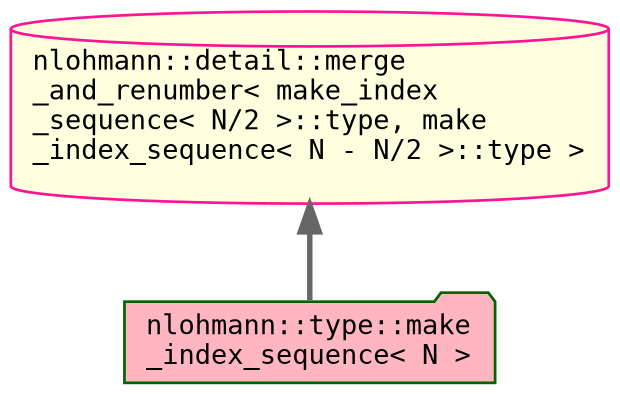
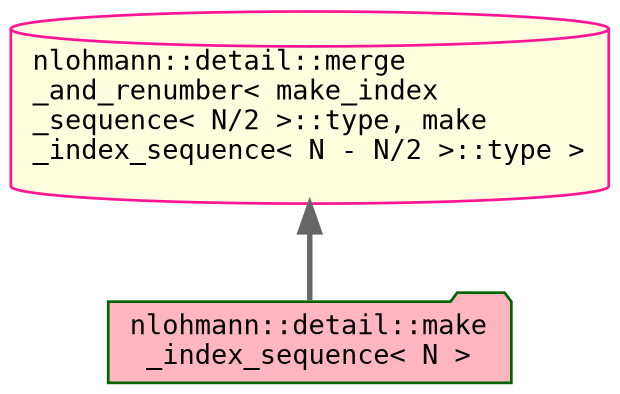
node "nlohmann::type::make _index_sequence< N >": label "nlohmann::type::make _index_sequence< N >" -> "nlohmann::detail::make _index_sequence< N >"
